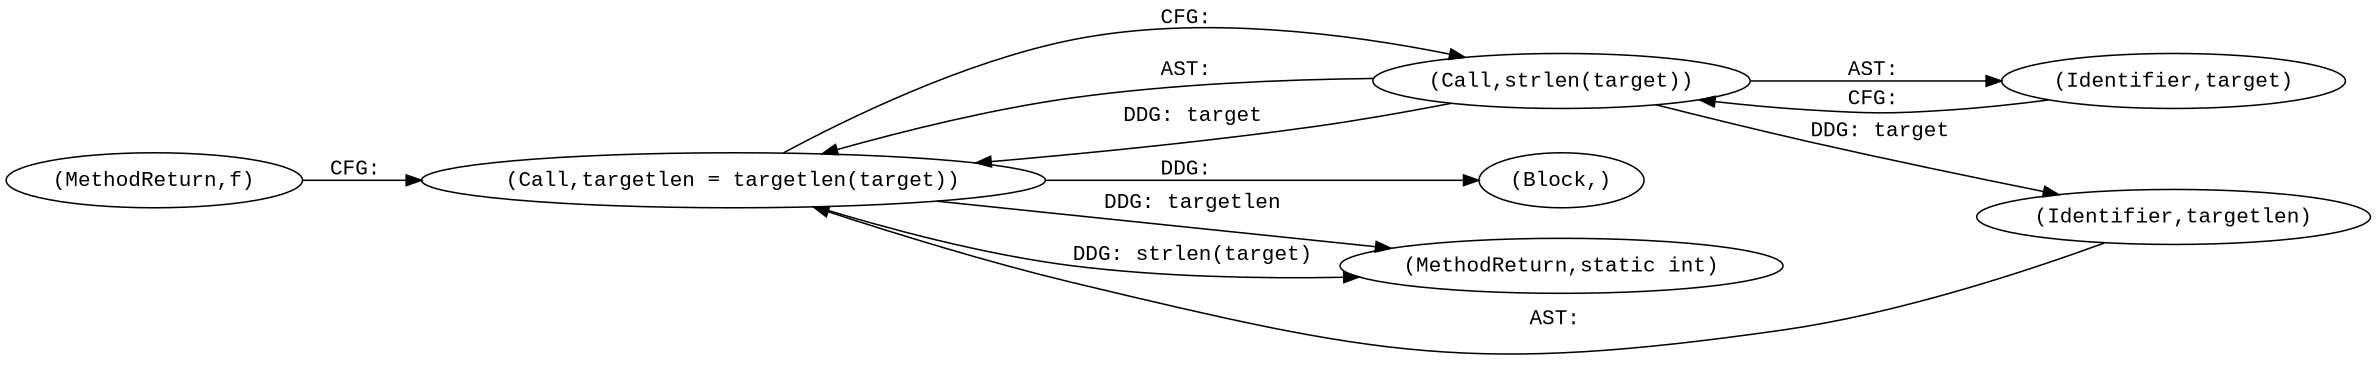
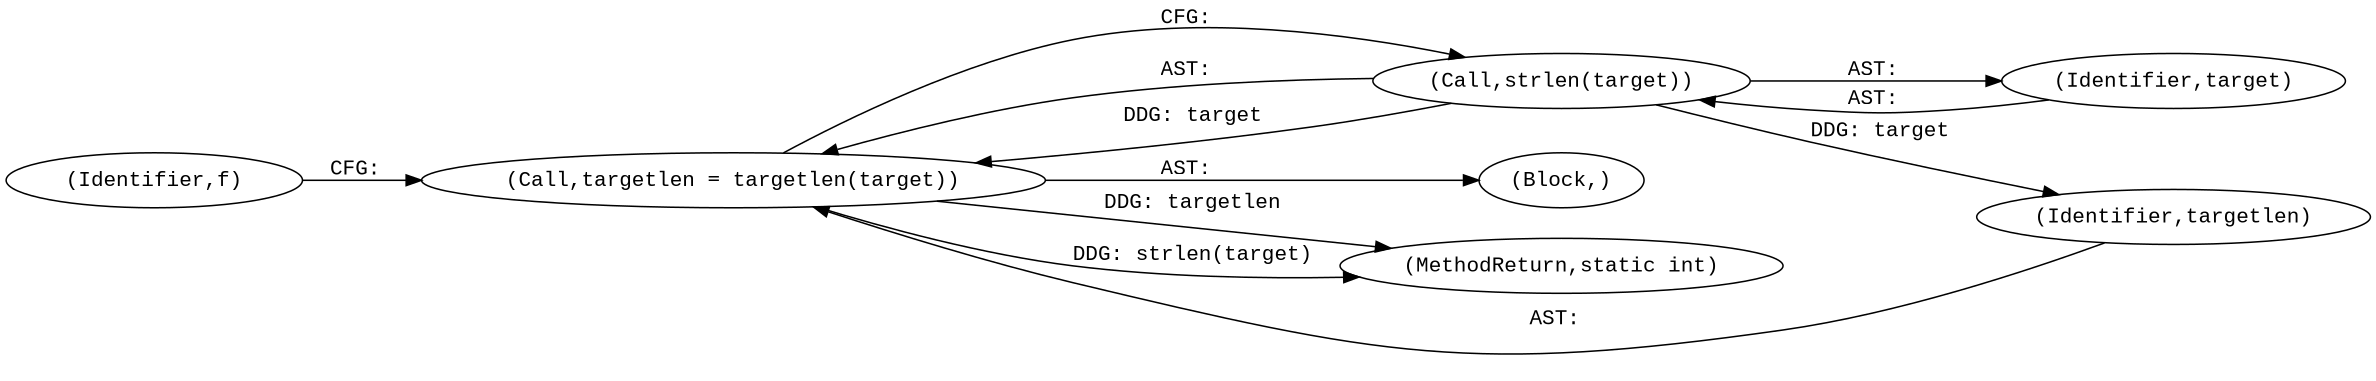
edge "(Identifier,target)" -> "(Call,strlen(target))": label "CFG: " -> "AST: "
edge "(Call,targetlen = targetlen(target))" -> "(Block,)": label "DDG: " -> "AST: "
node "(MethodReturn,f)": label "(MethodReturn,f)" -> "(Identifier,f)"
